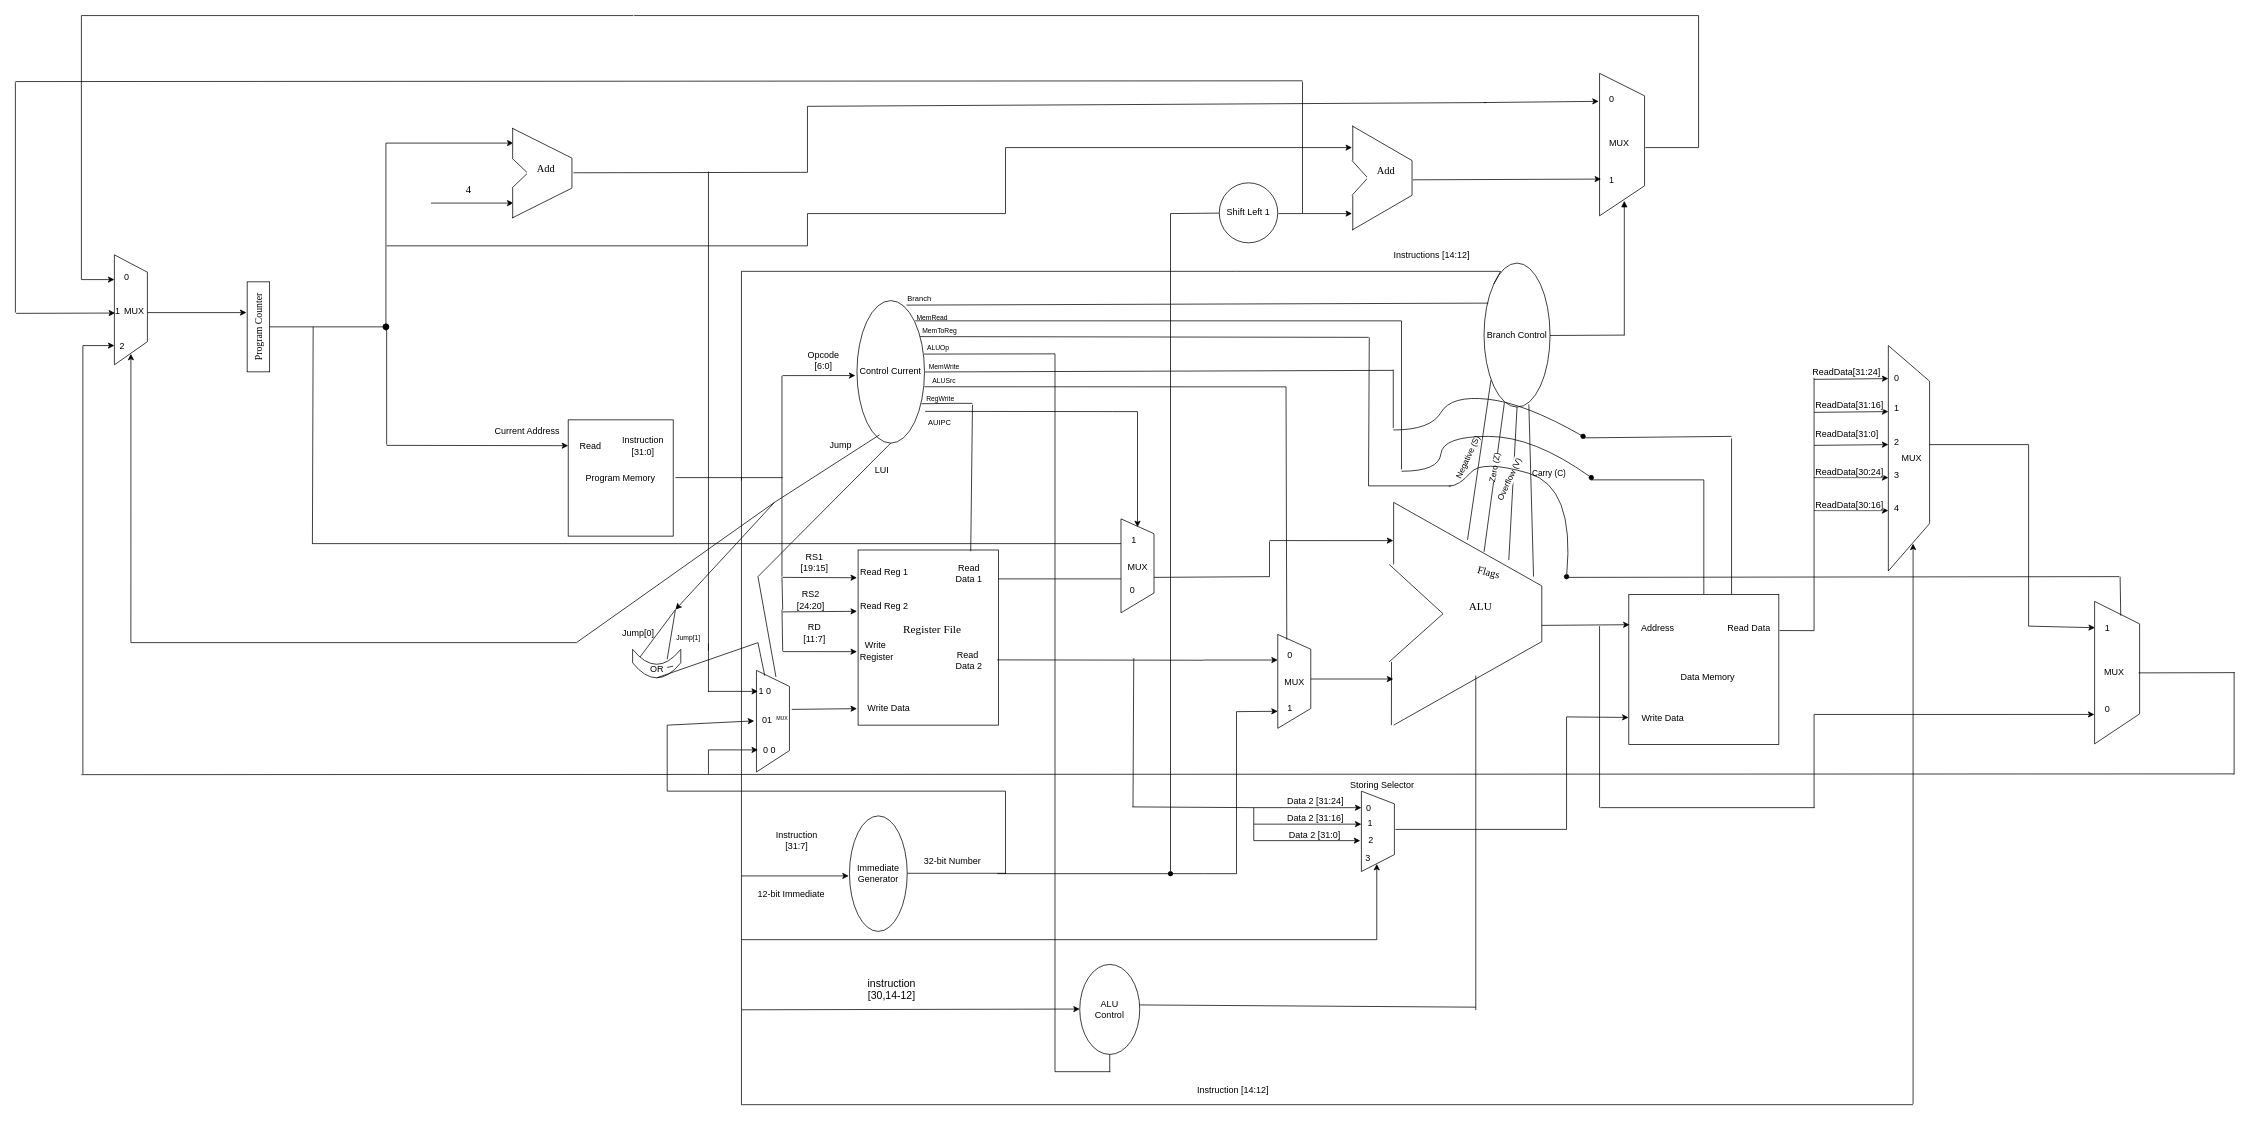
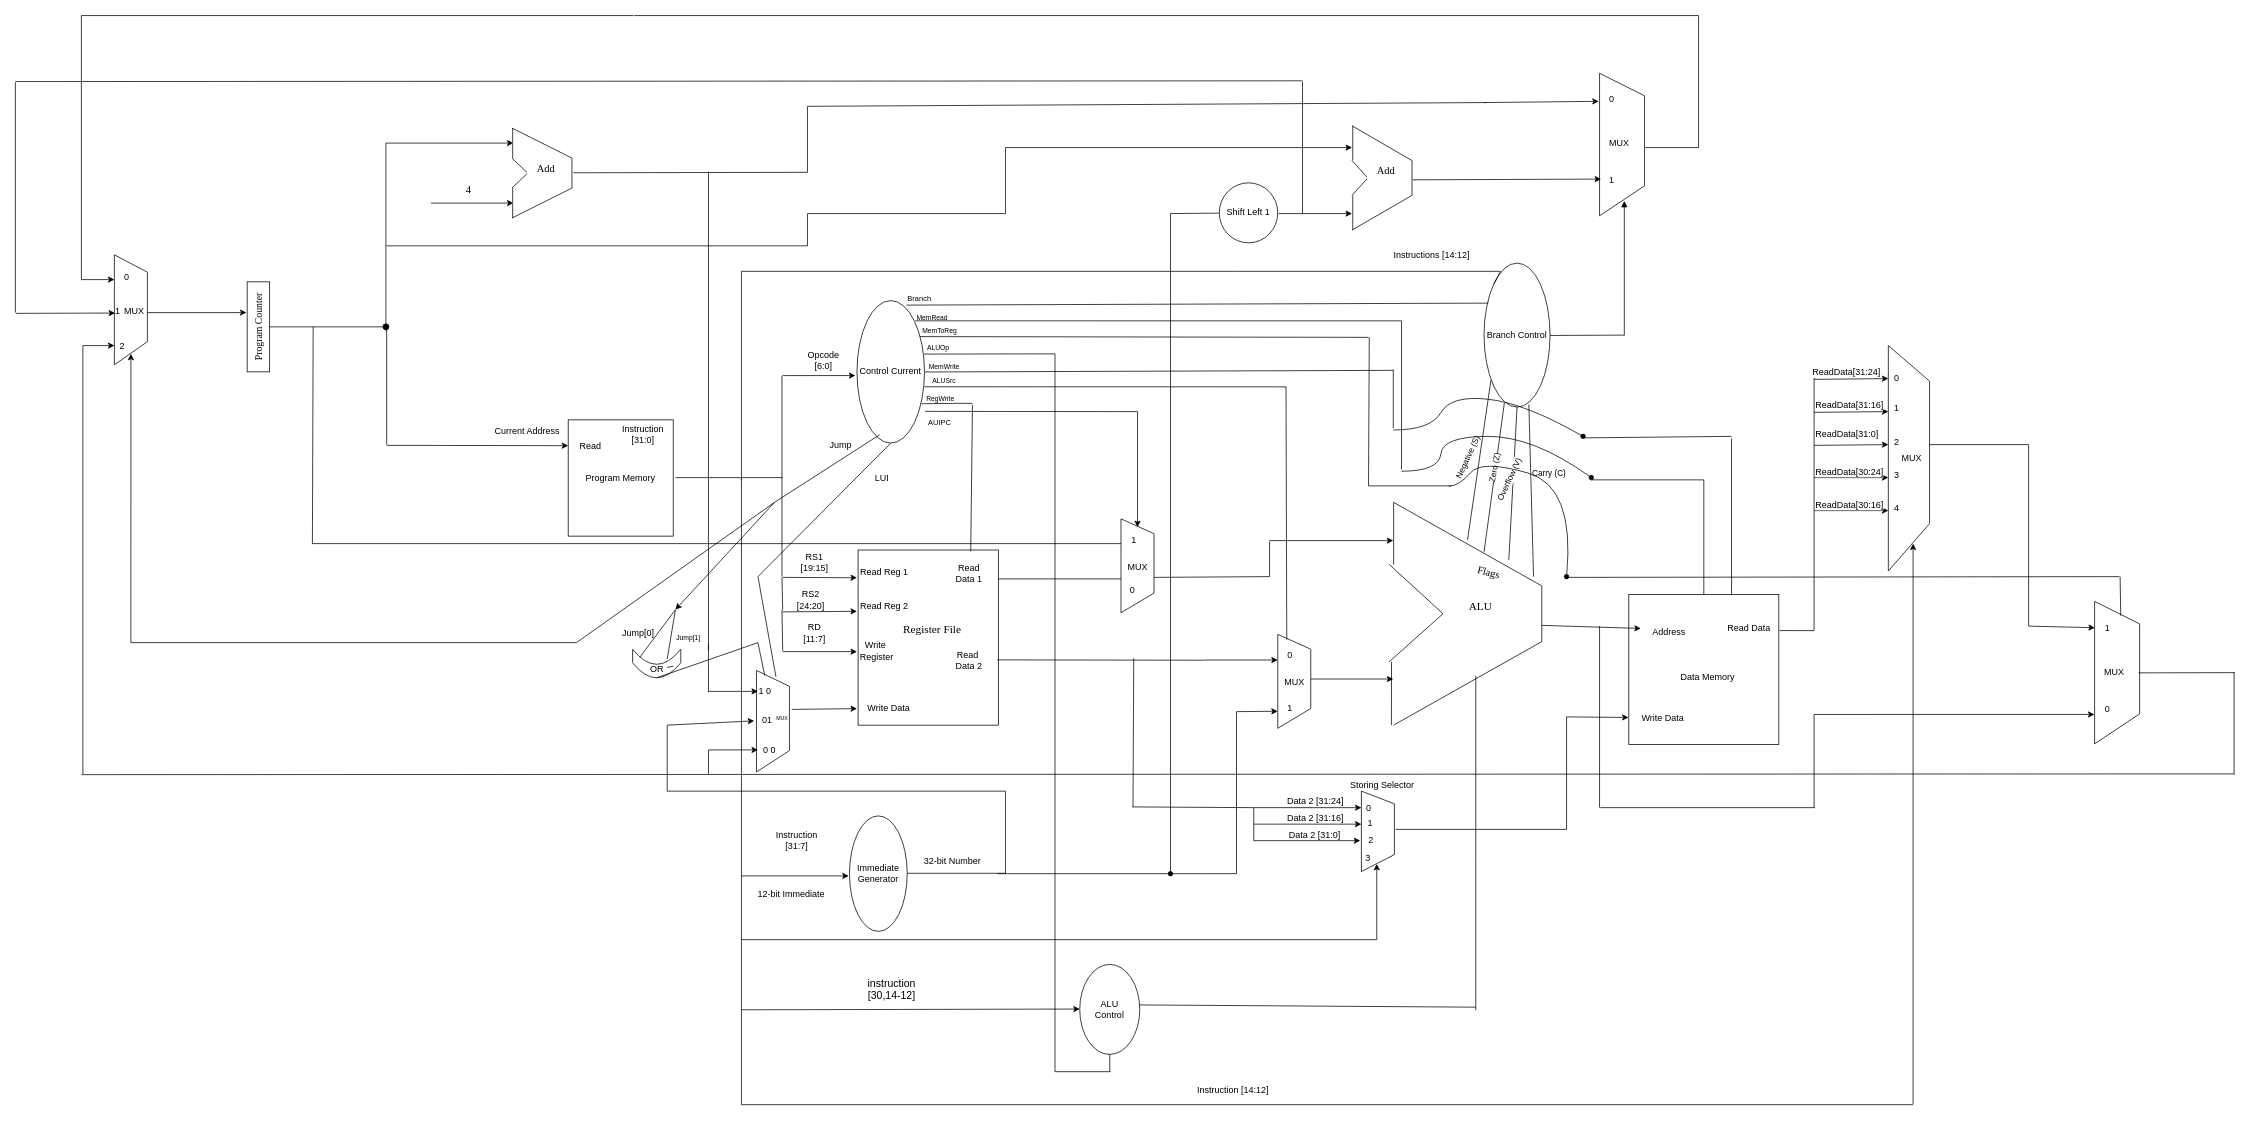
node "Instruction [31:0]": moved (643, 446) -> (643, 435)
node "LUI": moved (882, 470) -> (882, 478)
node "Address": moved (1659, 628) -> (1670, 632)
